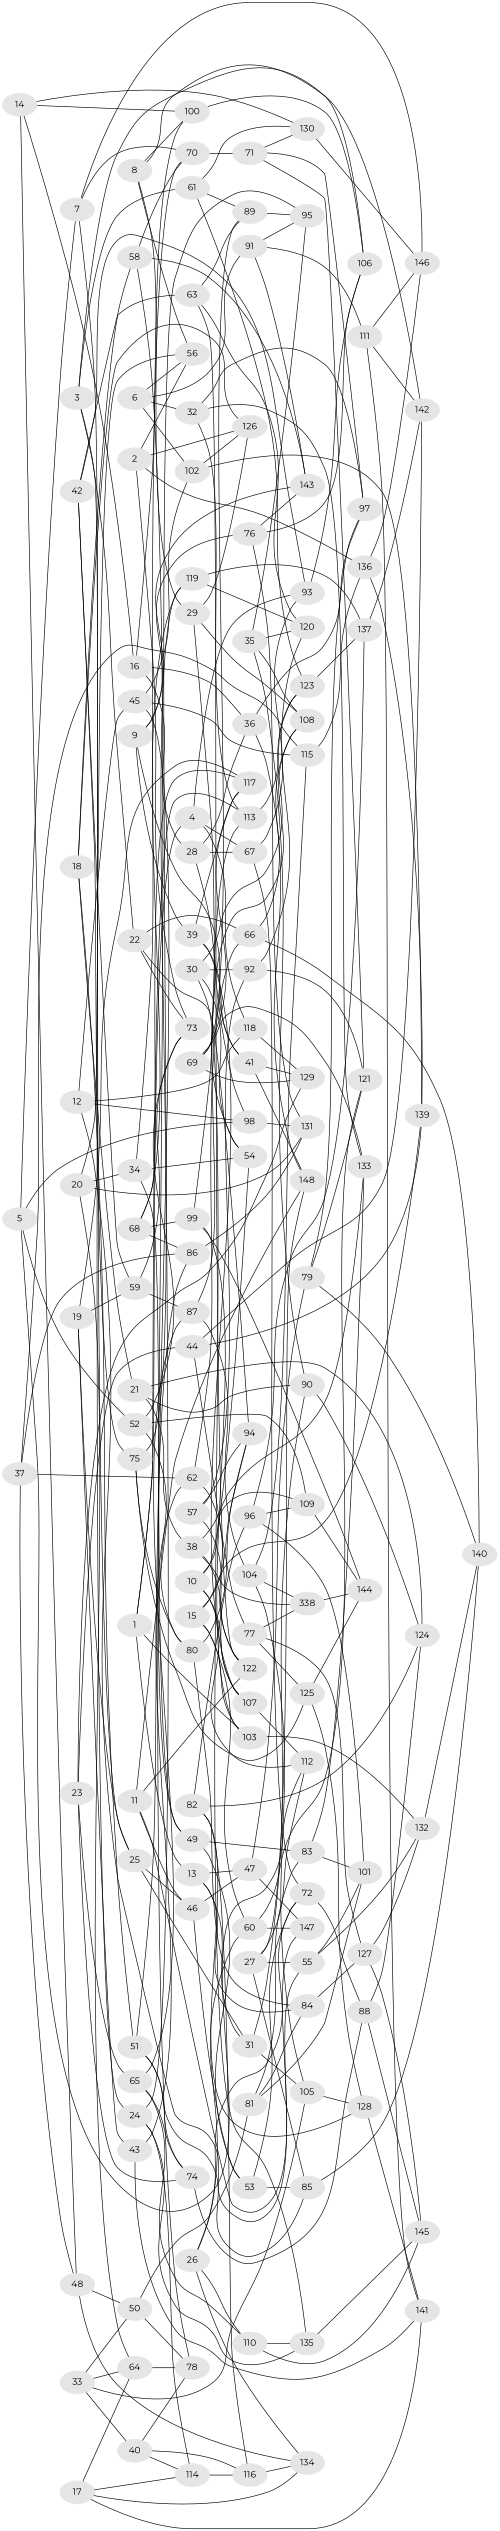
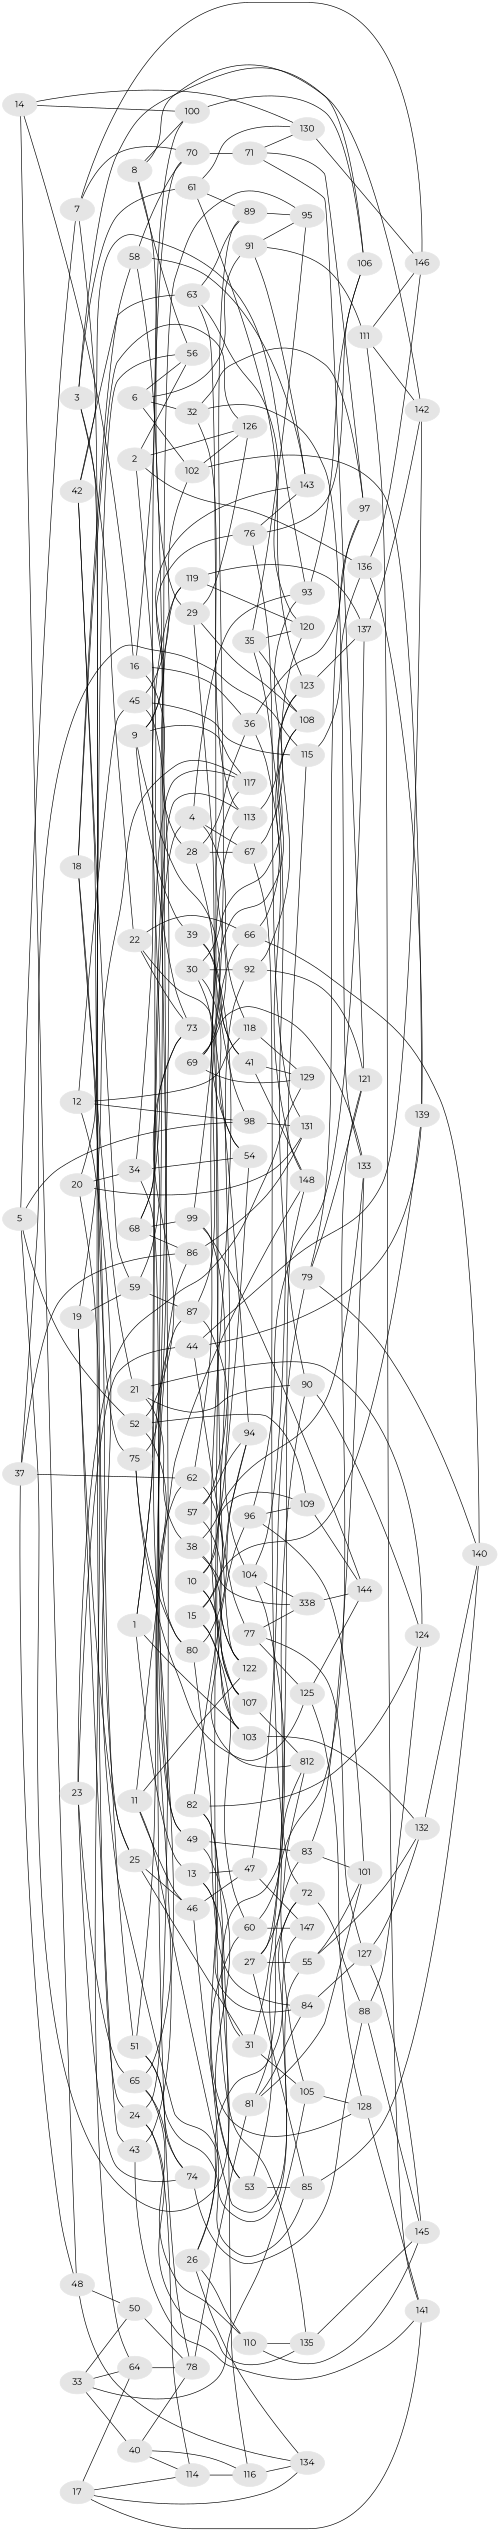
edge "117" -- "39": now "117" -- "9"
node "112": label "112" -> "812"
edge "81" -- "50": now "81" -- "78"
